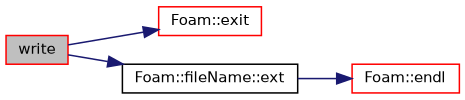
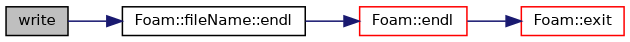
edge "write" -> "Foam::exit": now "Foam::endl" -> "Foam::exit"
node "write": color red -> black
node "Foam::fileName::ext": label "Foam::fileName::ext" -> "Foam::fileName::endl"
